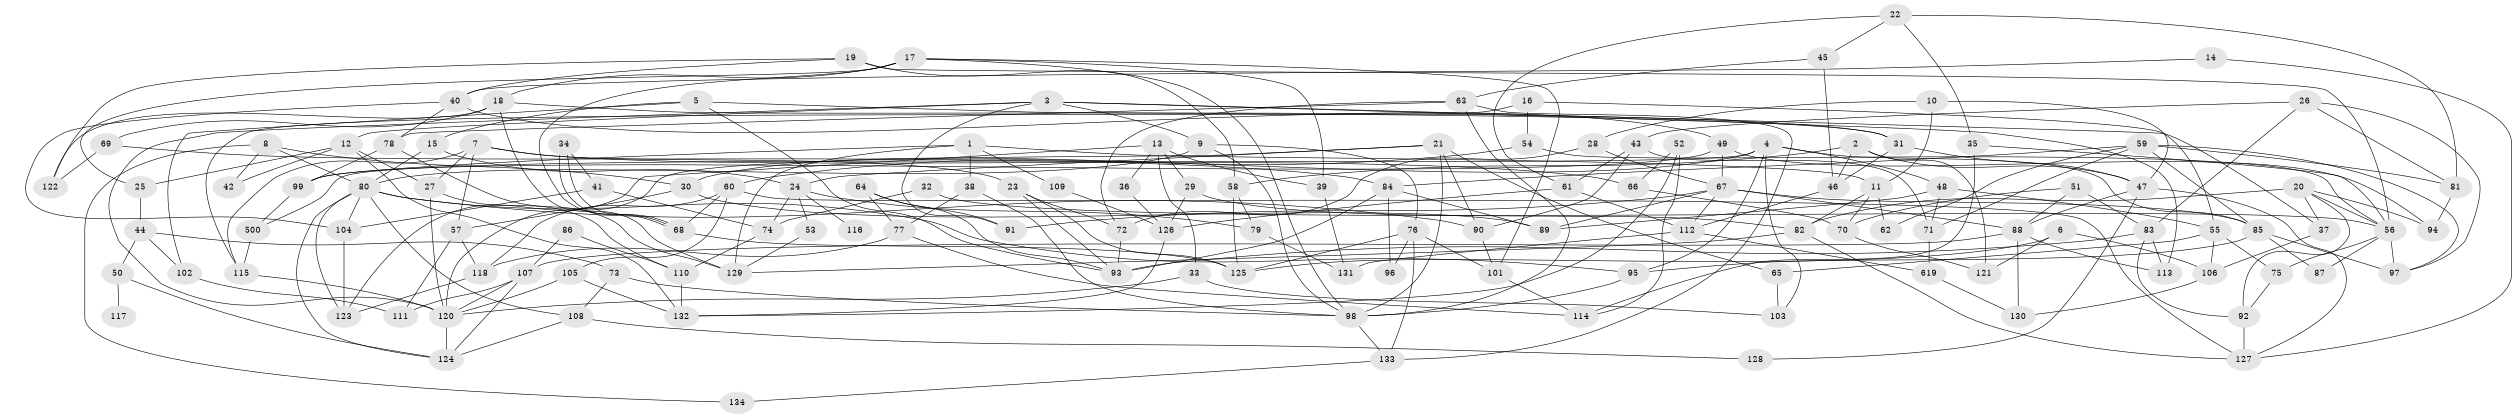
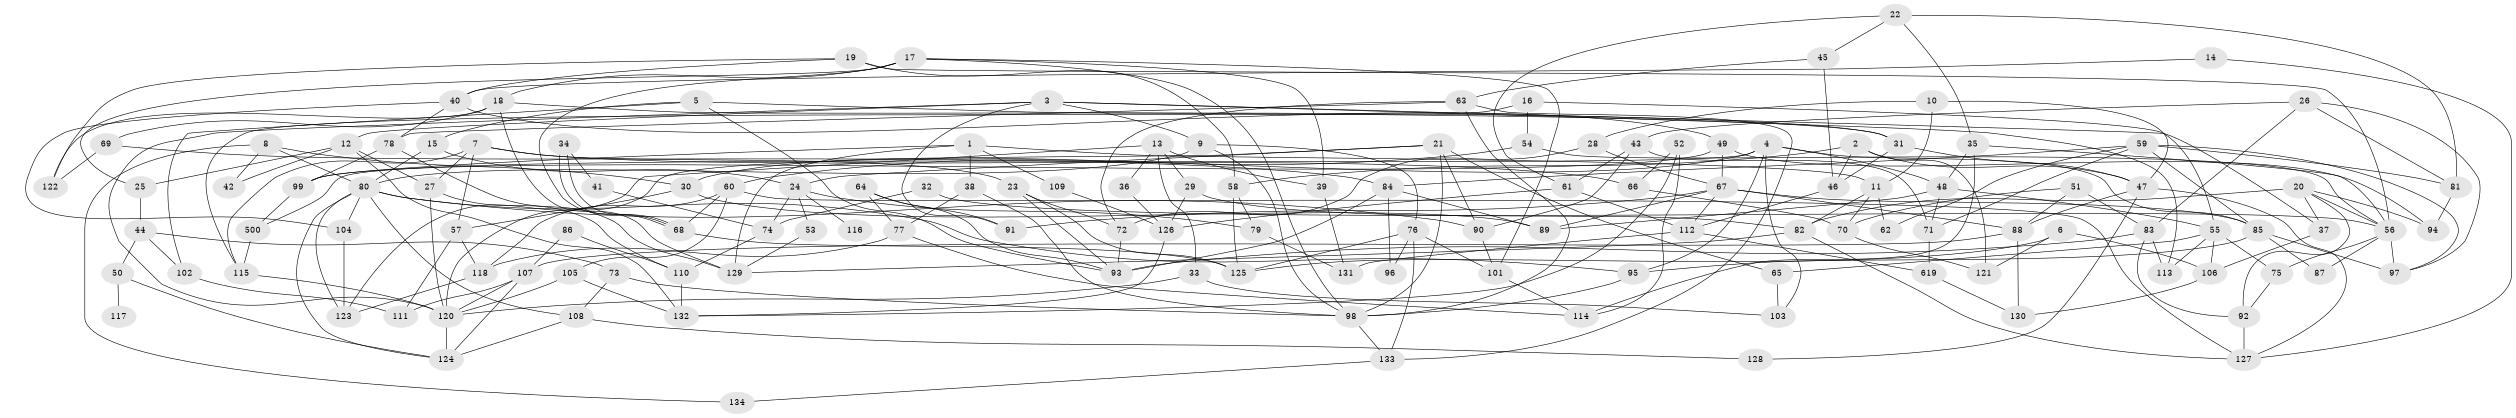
edge "35" -- "48": added
edge "41" -- "104": removed
edge "88" -- "113": now "55" -- "113"
